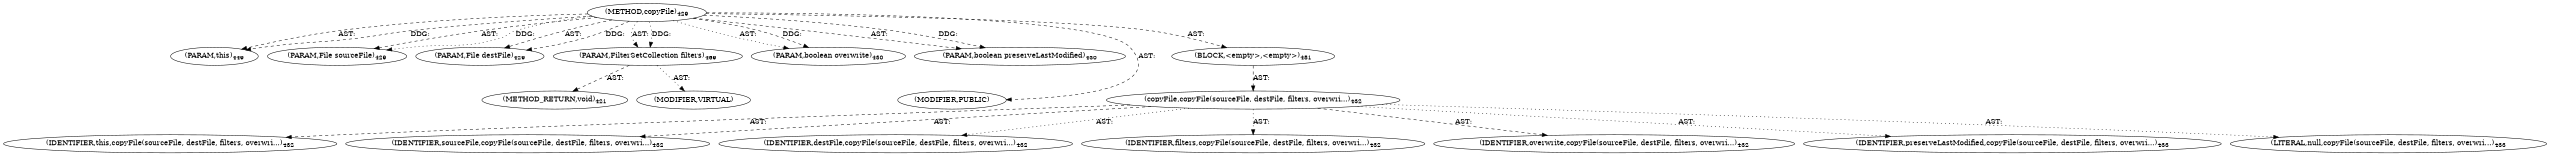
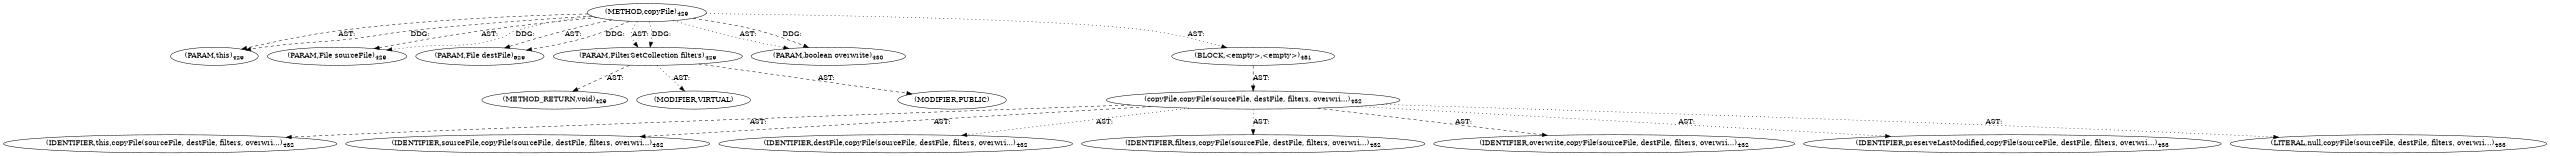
edge "(METHOD,copyFile)" -> "(BLOCK,<empty>,<empty>)": style dashed -> dotted
edge "(METHOD,copyFile)" -> "(MODIFIER,PUBLIC)": now "(PARAM,FilterSetCollection filters)" -> "(MODIFIER,PUBLIC)"
node "(PARAM,this)": text "449" -> "429"
node "(PARAM,File destFile)": text "429" -> "629"
node "(PARAM,FilterSetCollection filters)": text "469" -> "429"
node "(PARAM,boolean preserveLastModified)": removed
node "(METHOD_RETURN,void)": text "421" -> "429"
